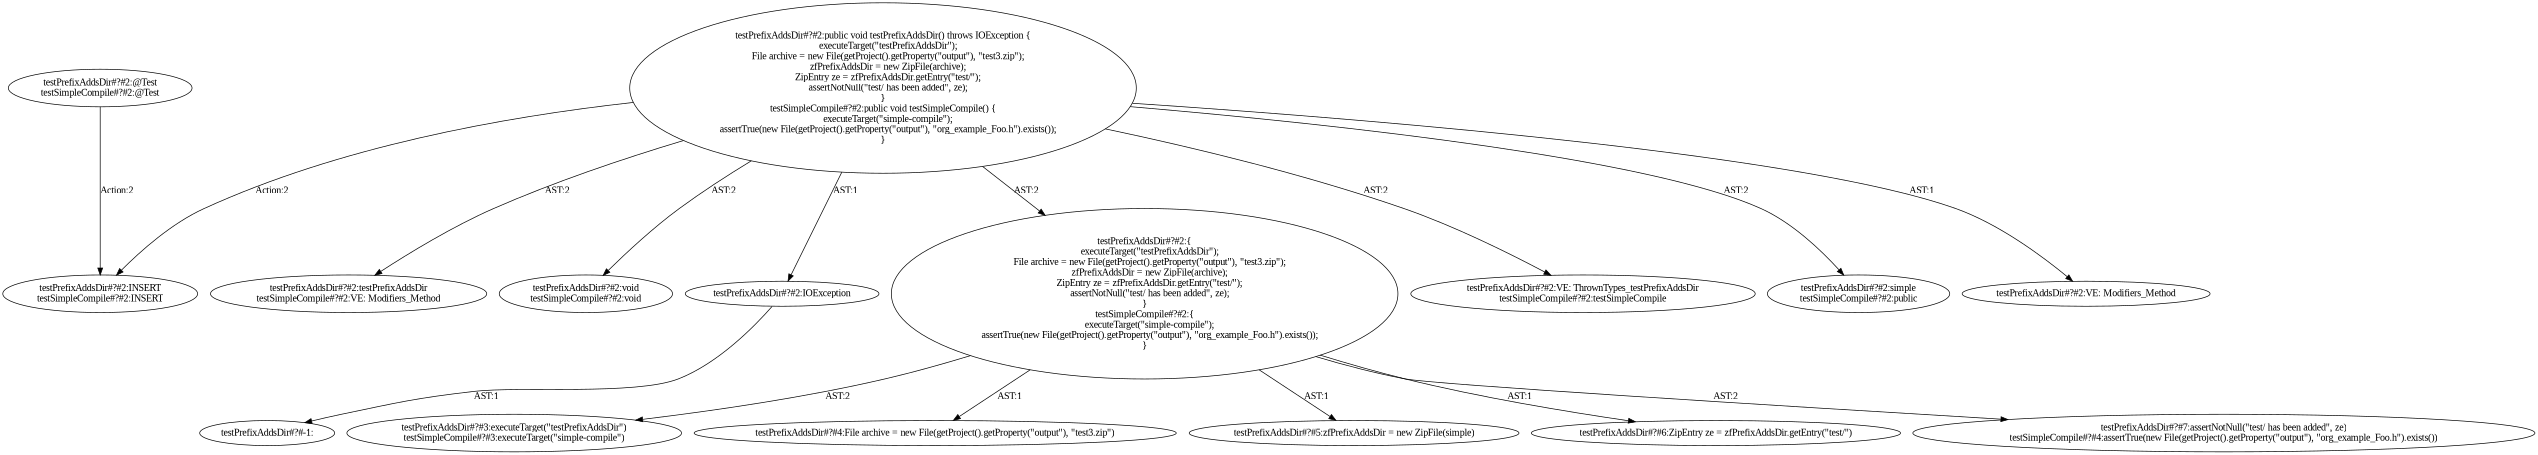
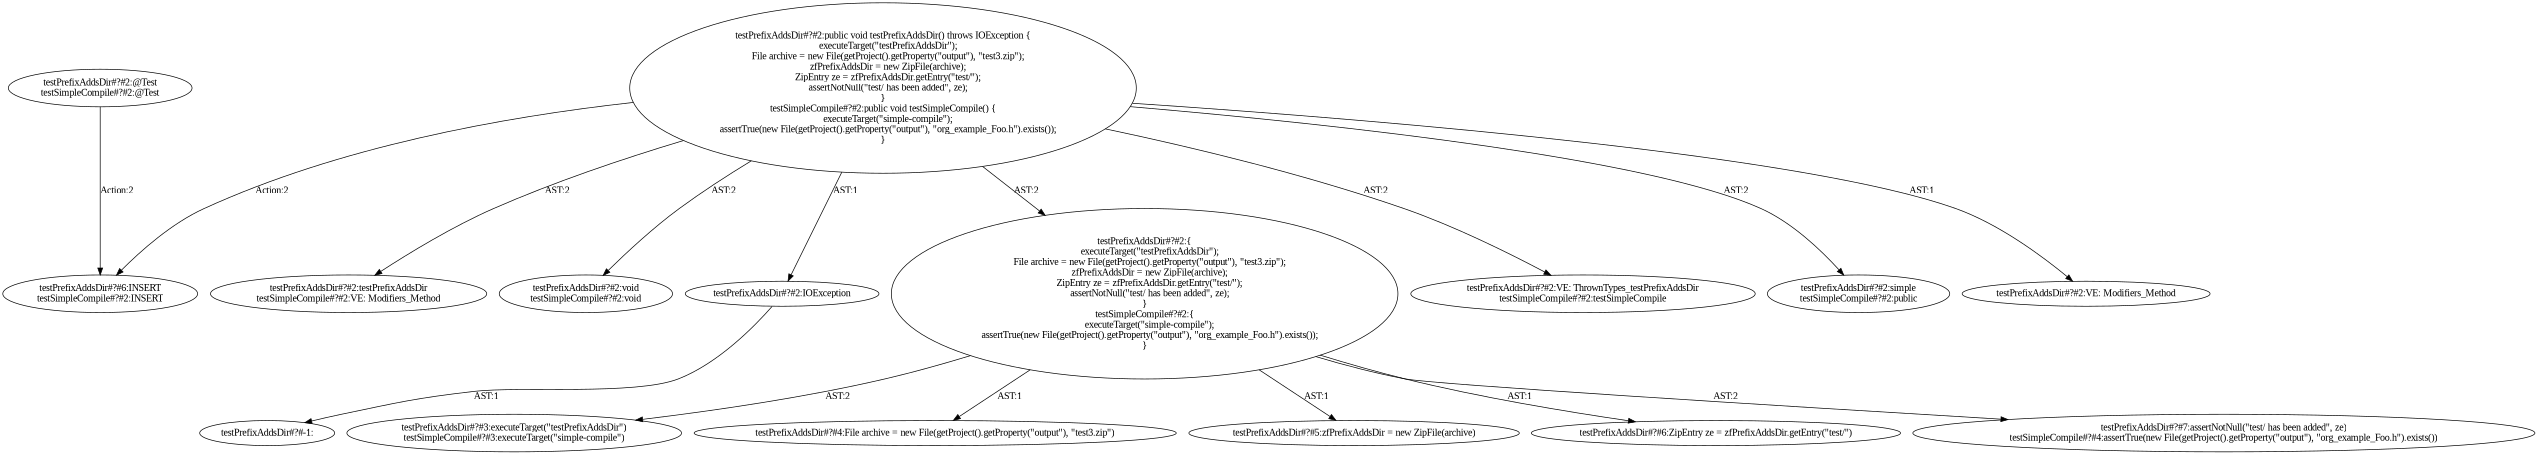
node "testPrefixAddsDir#?#2:INSERT testSimpleCompile#?#2:INSERT": label "testPrefixAddsDir#?#2:INSERT testSimpleCompile#?#2:INSERT" -> "testPrefixAddsDir#?#6:INSERT testSimpleCompile#?#2:INSERT"
node "testPrefixAddsDir#?#5:zfPrefixAddsDir = new ZipFile(simple)": label "testPrefixAddsDir#?#5:zfPrefixAddsDir = new ZipFile(simple)" -> "testPrefixAddsDir#?#5:zfPrefixAddsDir = new ZipFile(archive)"
